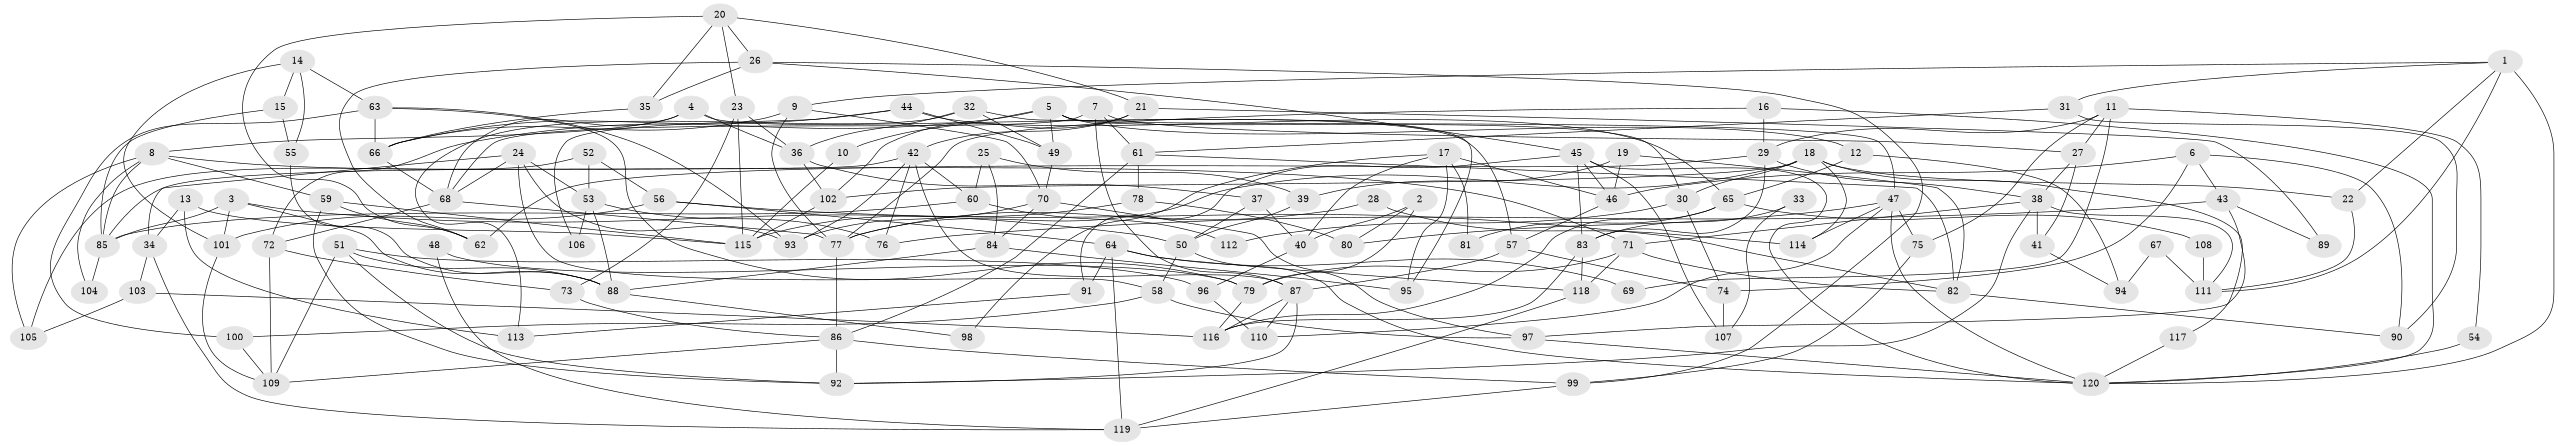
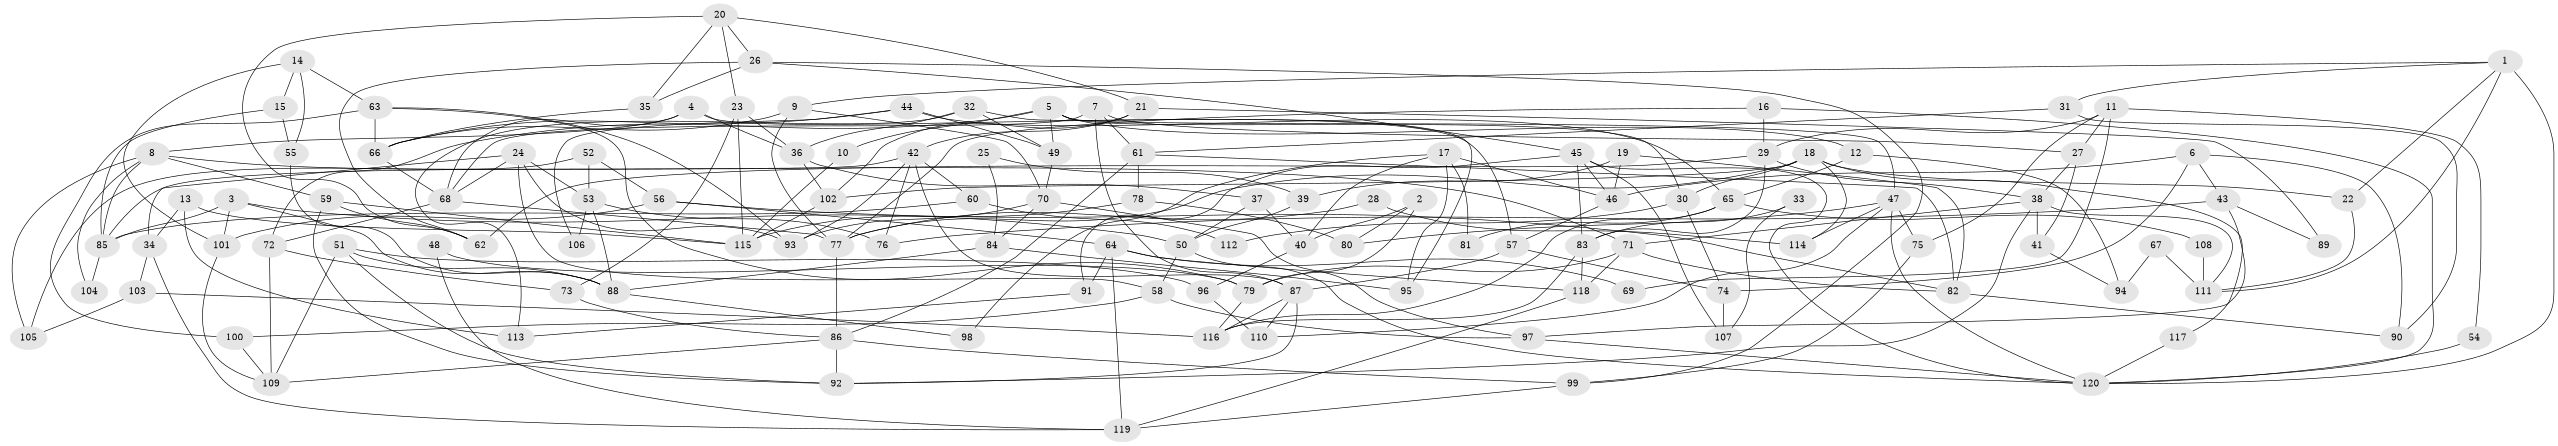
edge "25" -- "60": removed
